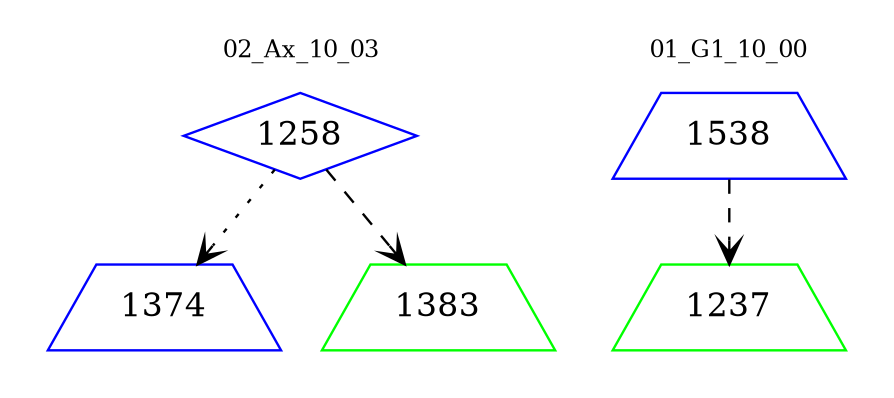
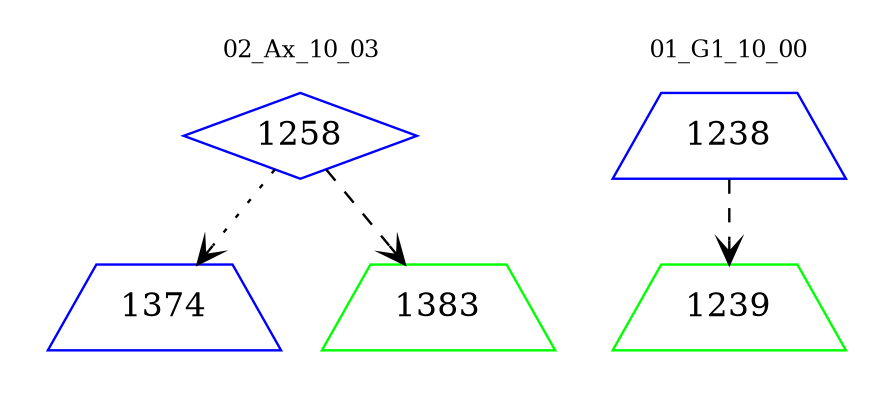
node "1538": label "1538" -> "1238"
node "1237": label "1237" -> "1239"
